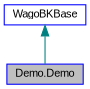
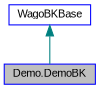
node "Demo.Demo": label "Demo.Demo" -> "Demo.DemoBK"
